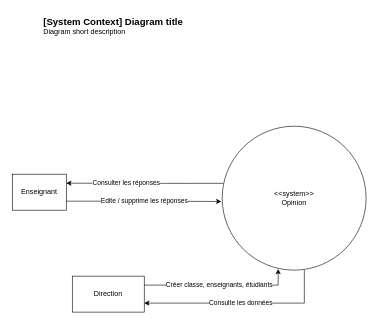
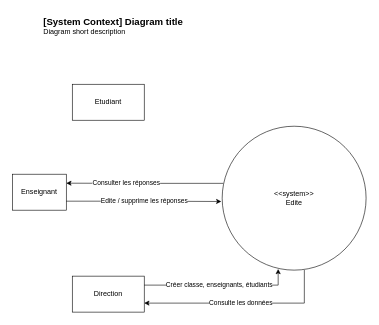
node "Etudiant": added
node "<<system>> Opinion": label "<<system>> Opinion" -> "<<system>> Edite"
